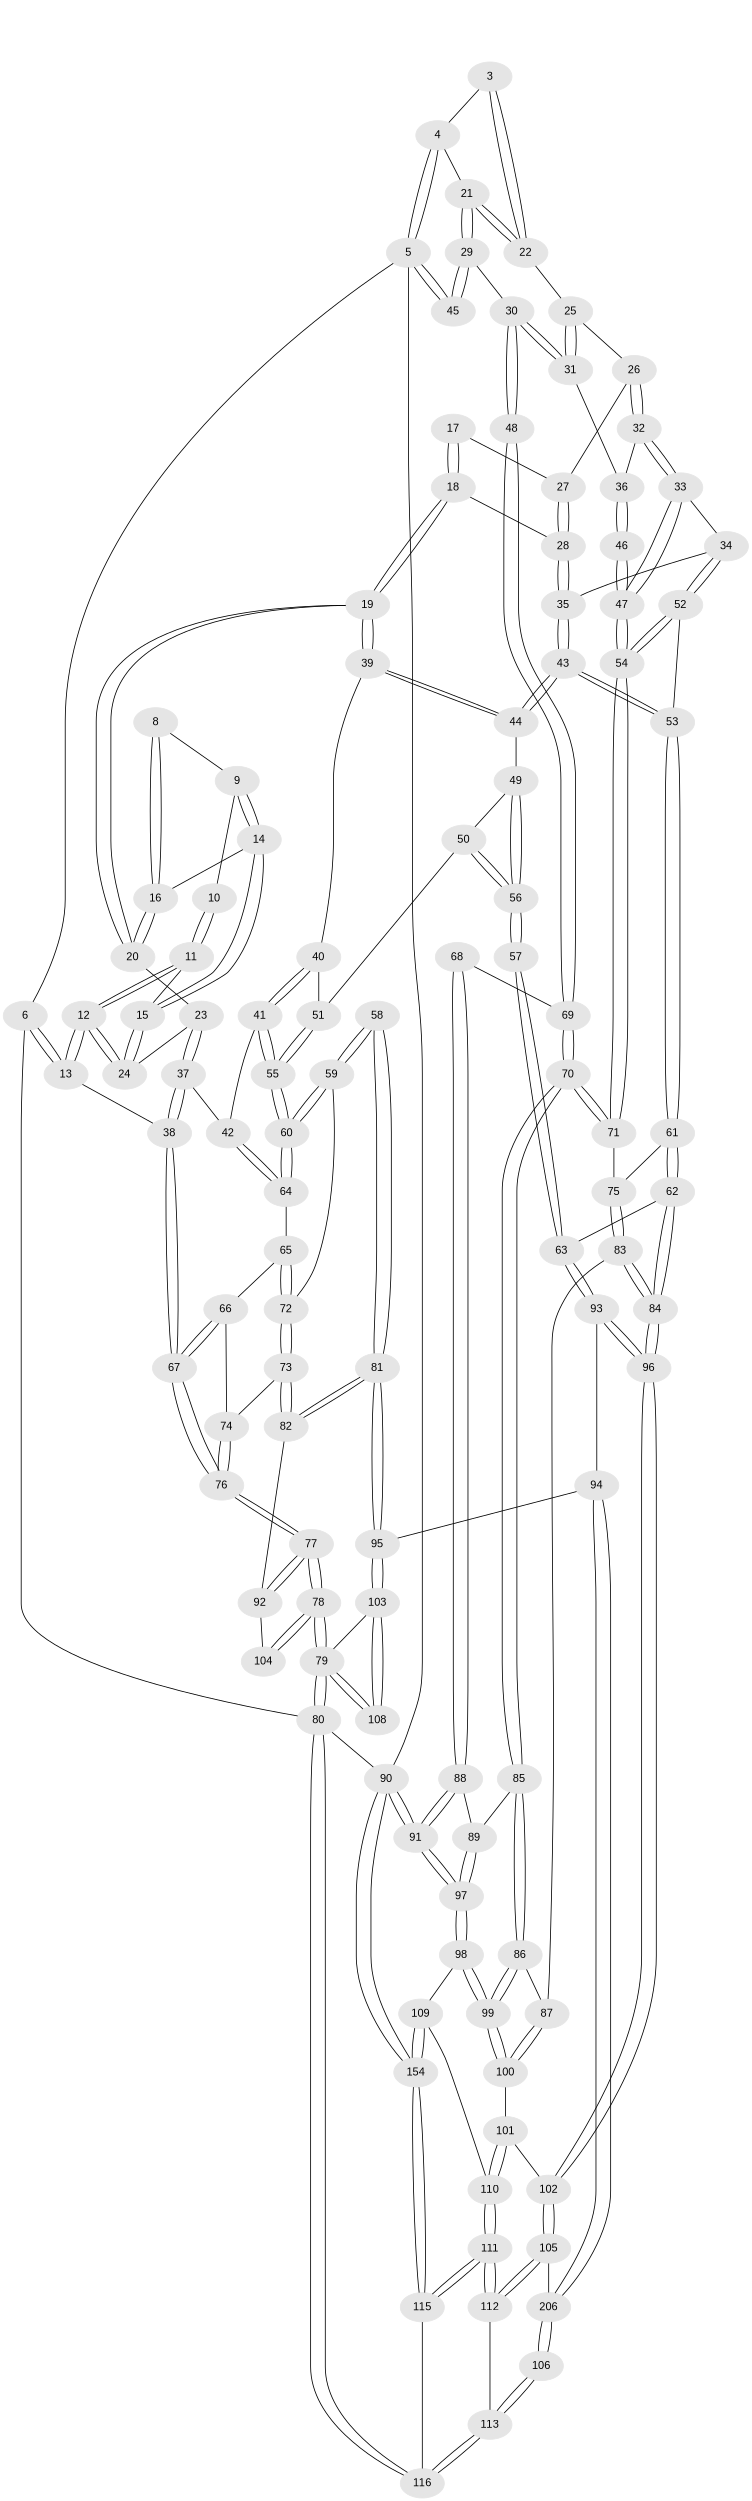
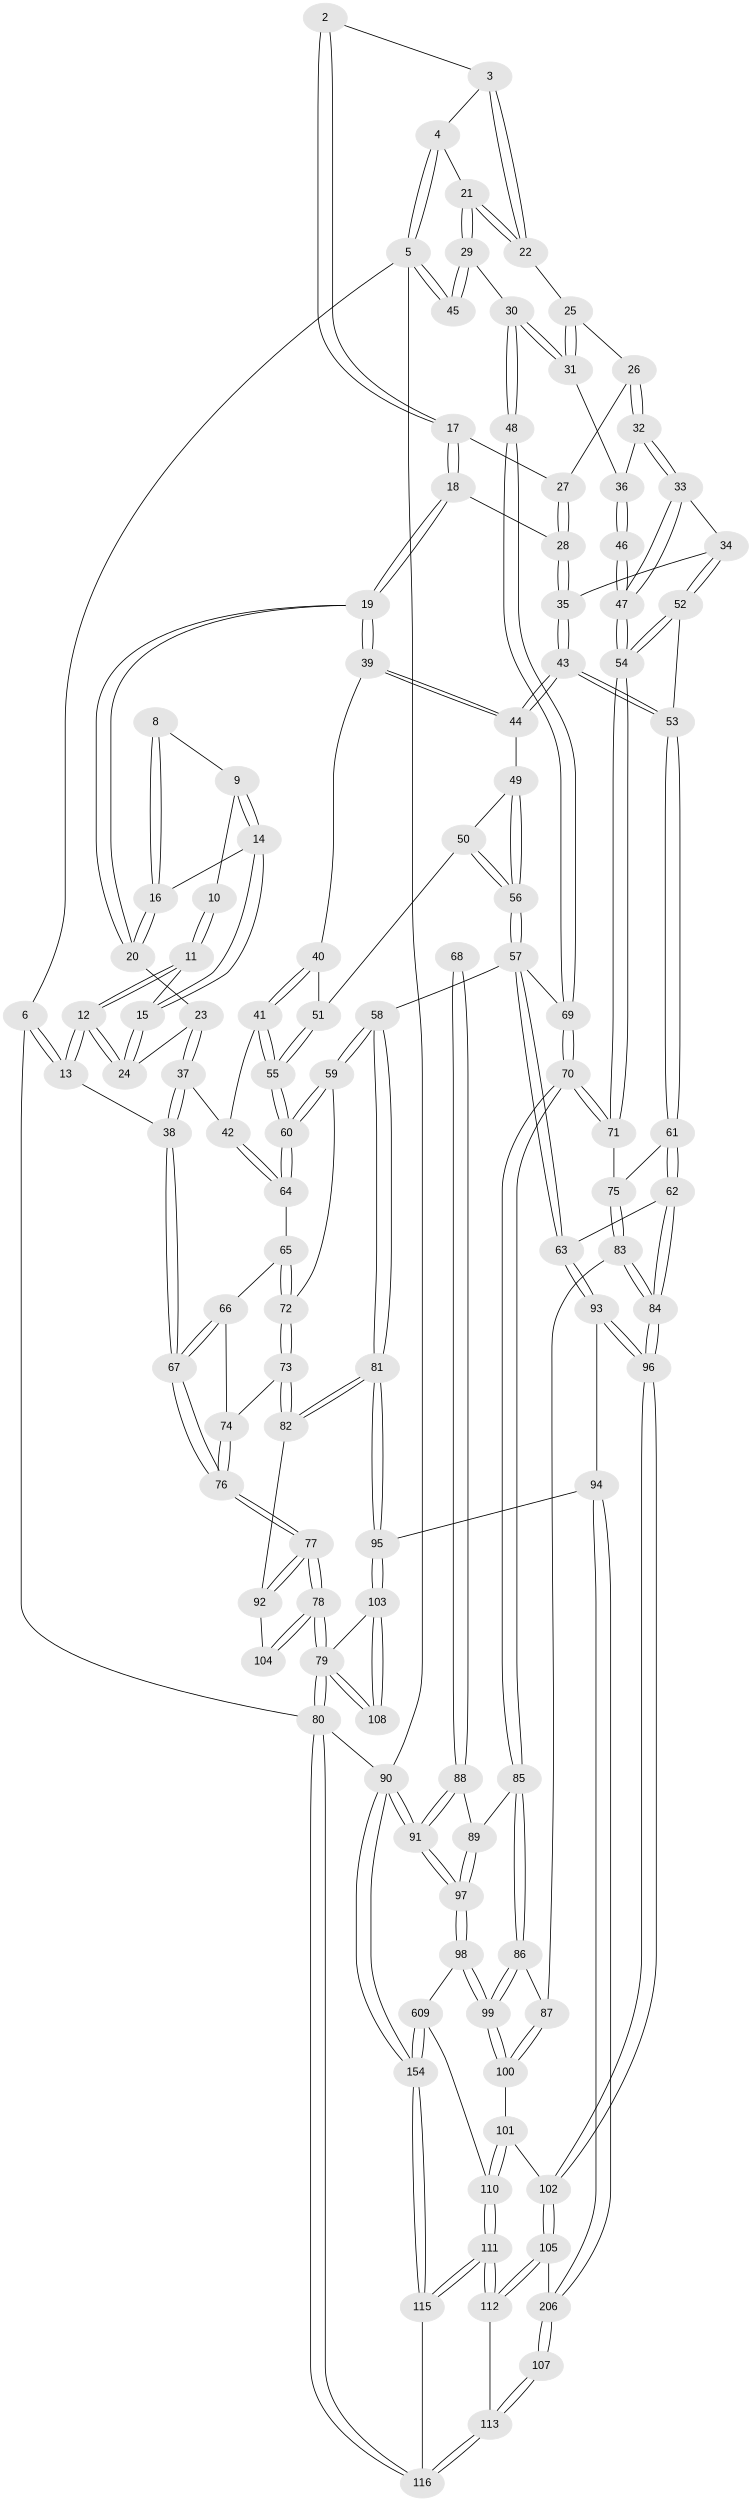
node "2": added
edge "68" -- "69": now "57" -- "69"
edge "57" -- "58": added
node "109": label "109" -> "609"
node "106": label "106" -> "107"
